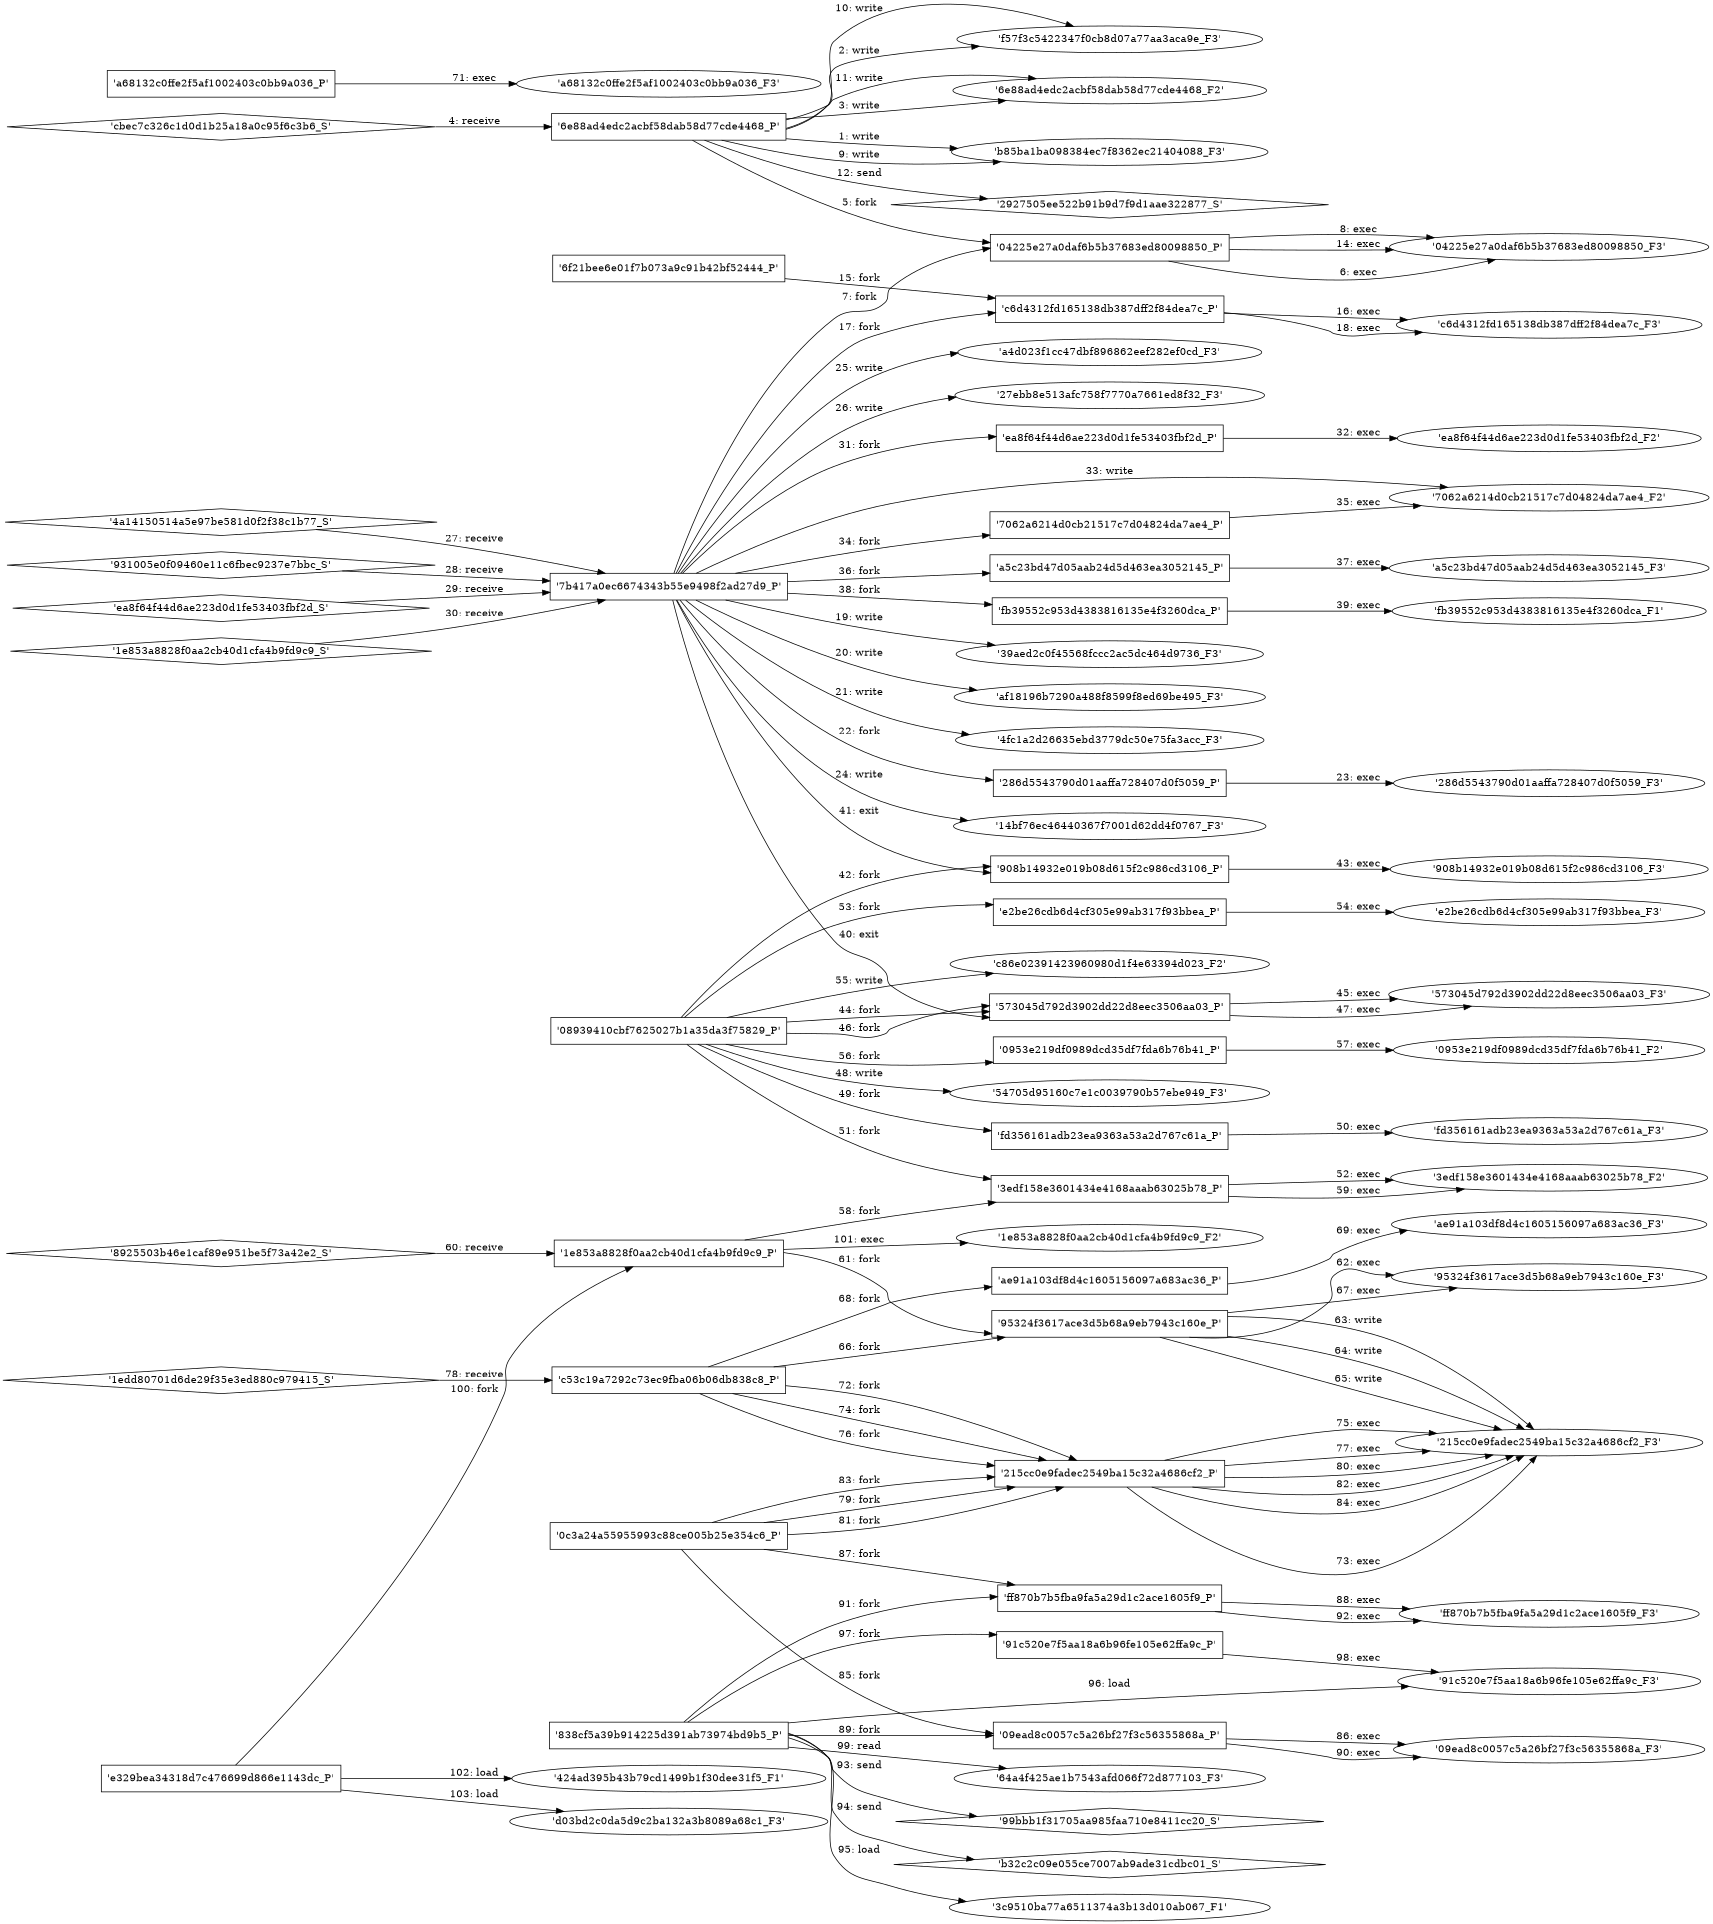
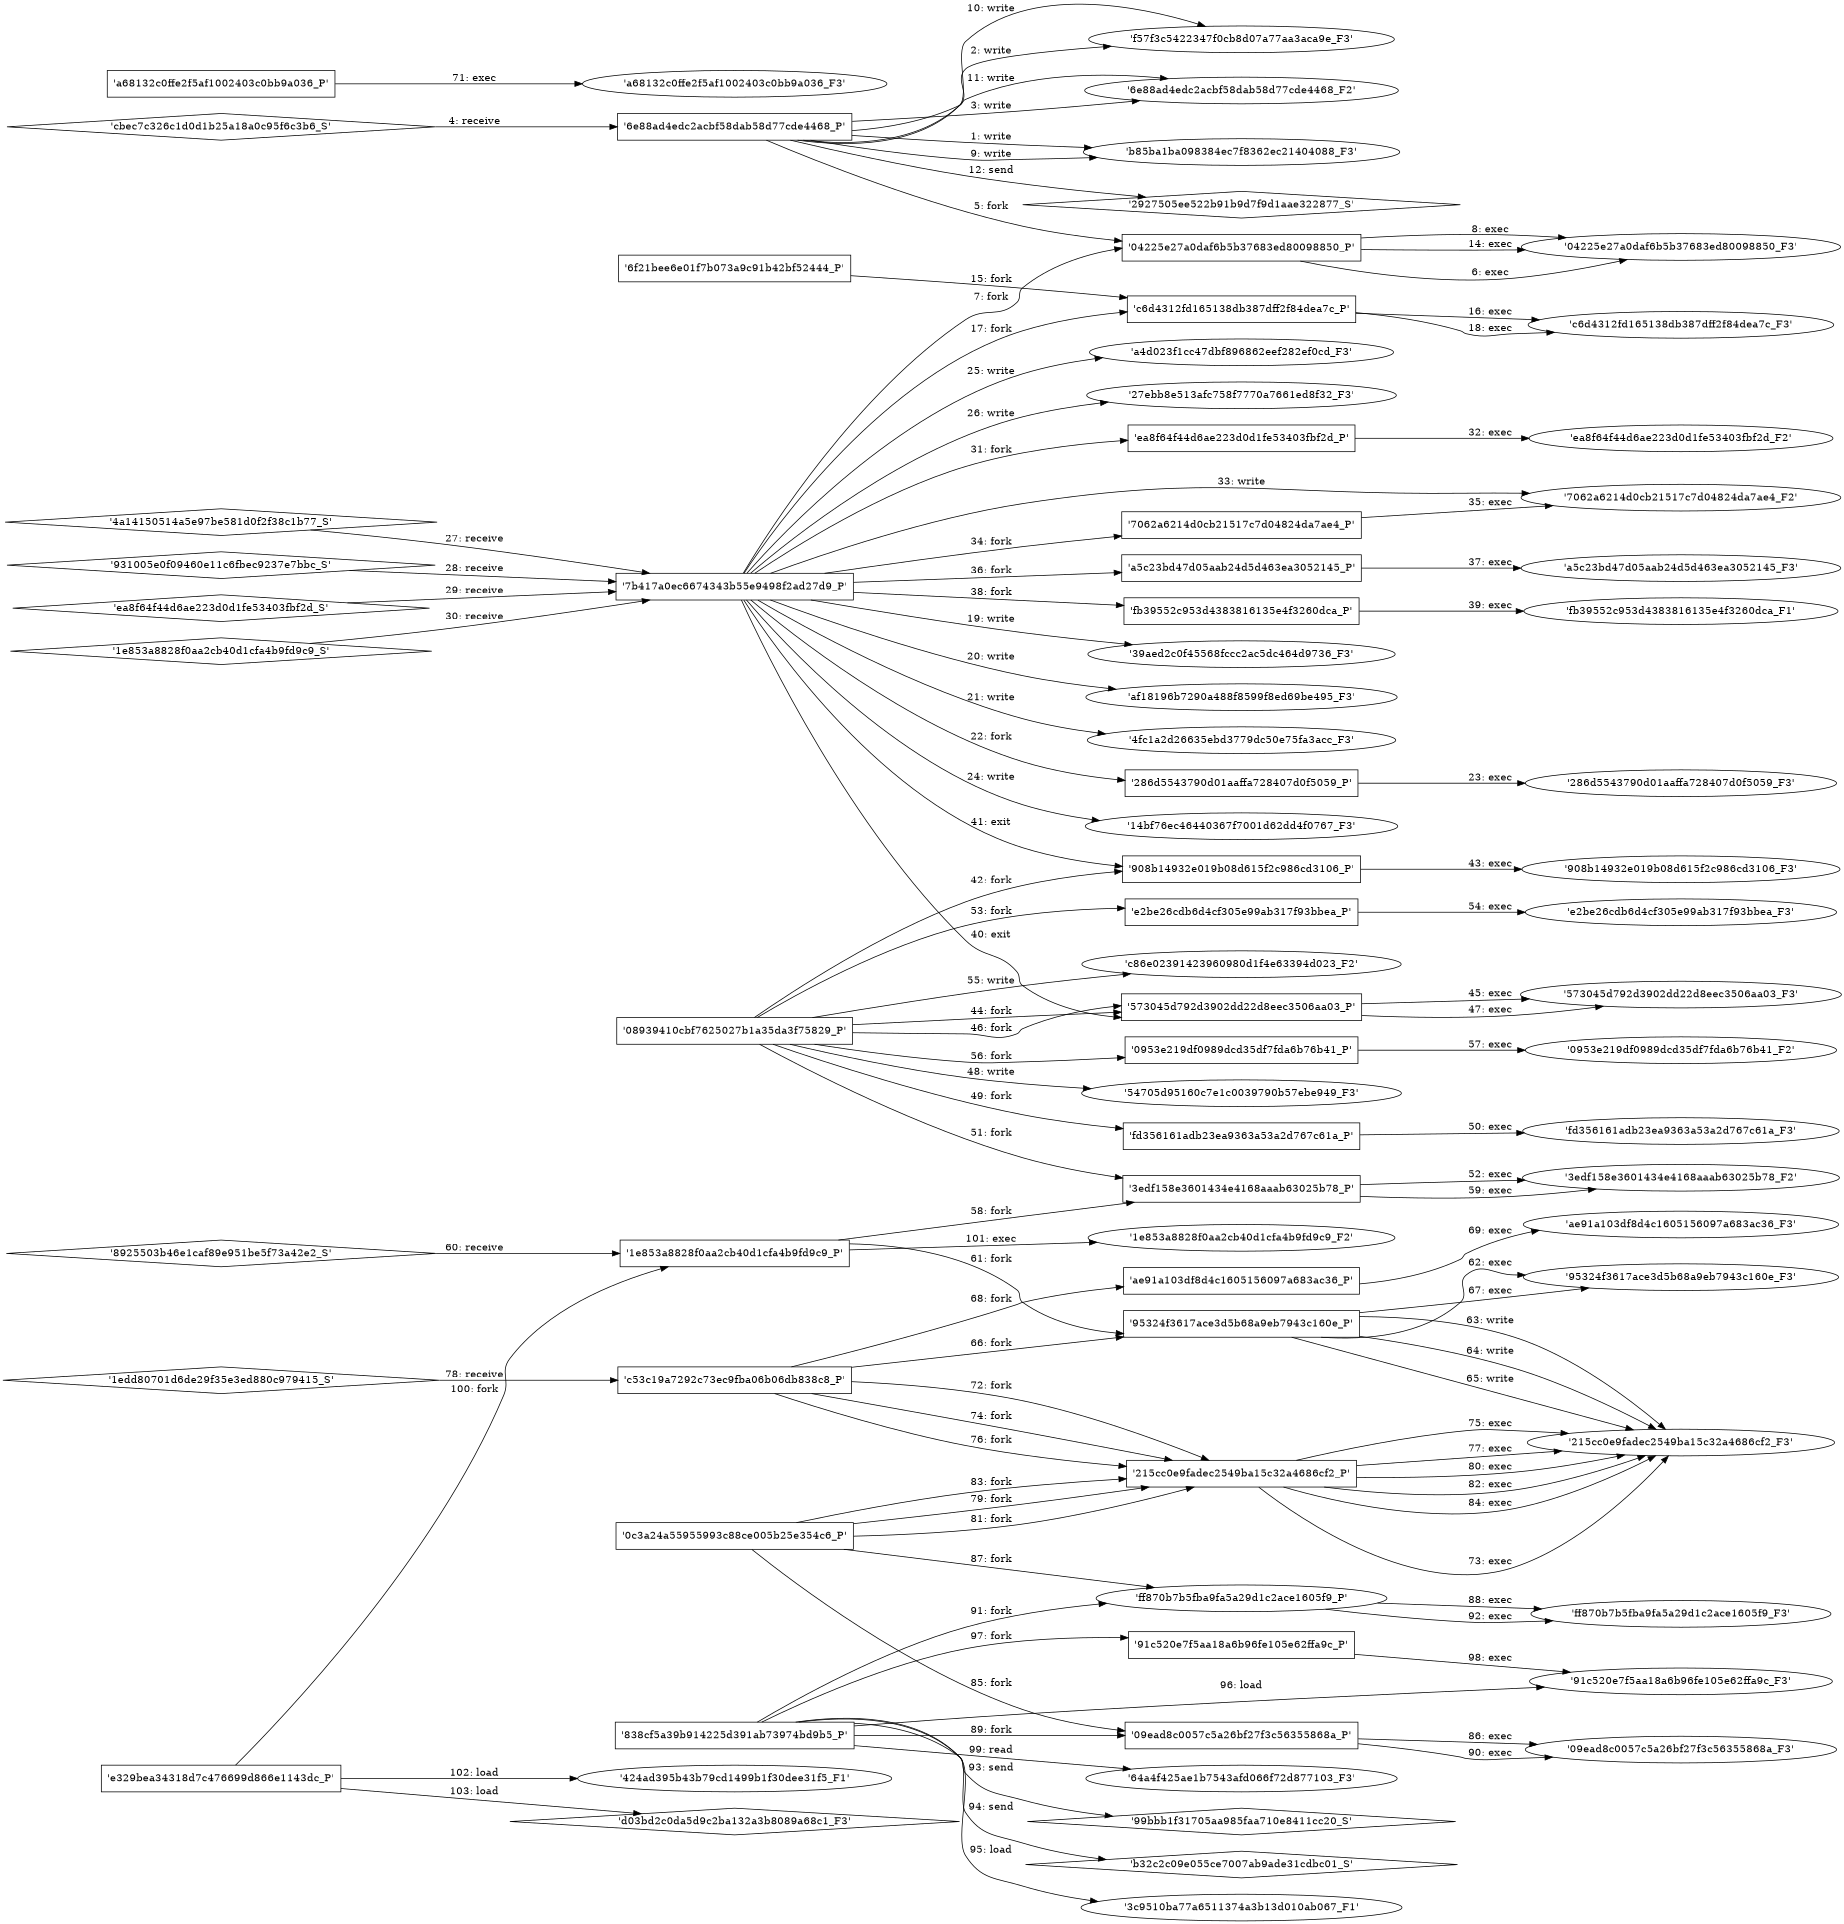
node "'ff870b7b5fba9fa5a29d1c2ace1605f9_P'": shape box -> ellipse
node "'d03bd2c0da5d9c2ba132a3b8089a68c1_F3'": shape ellipse -> diamond
